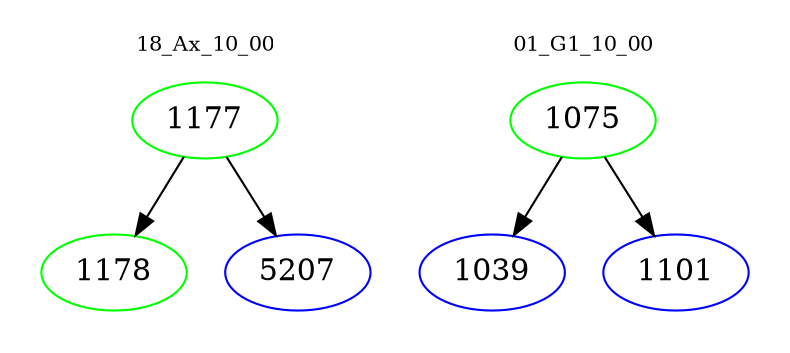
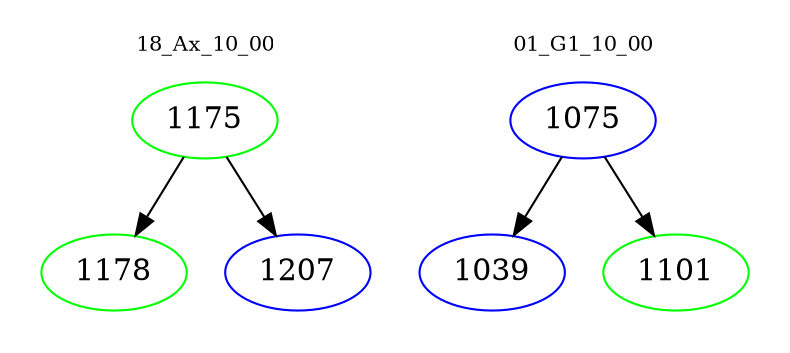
node "1177": label "1177" -> "1175"
node "1075": color green -> blue
node "5207": label "5207" -> "1207"
node "1101": color blue -> green
